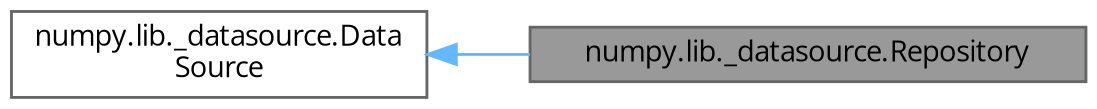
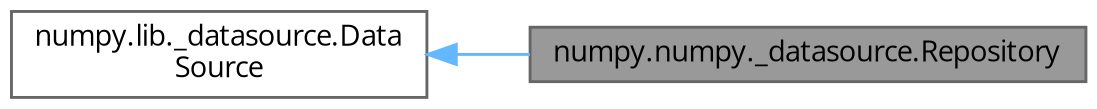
node "numpy.lib._datasource.Repository": label "numpy.lib._datasource.Repository" -> "numpy.numpy._datasource.Repository"
